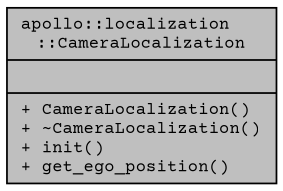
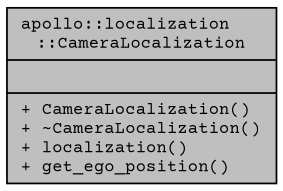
node "apollo::localization": text "+ init()" -> "+ localization()"
